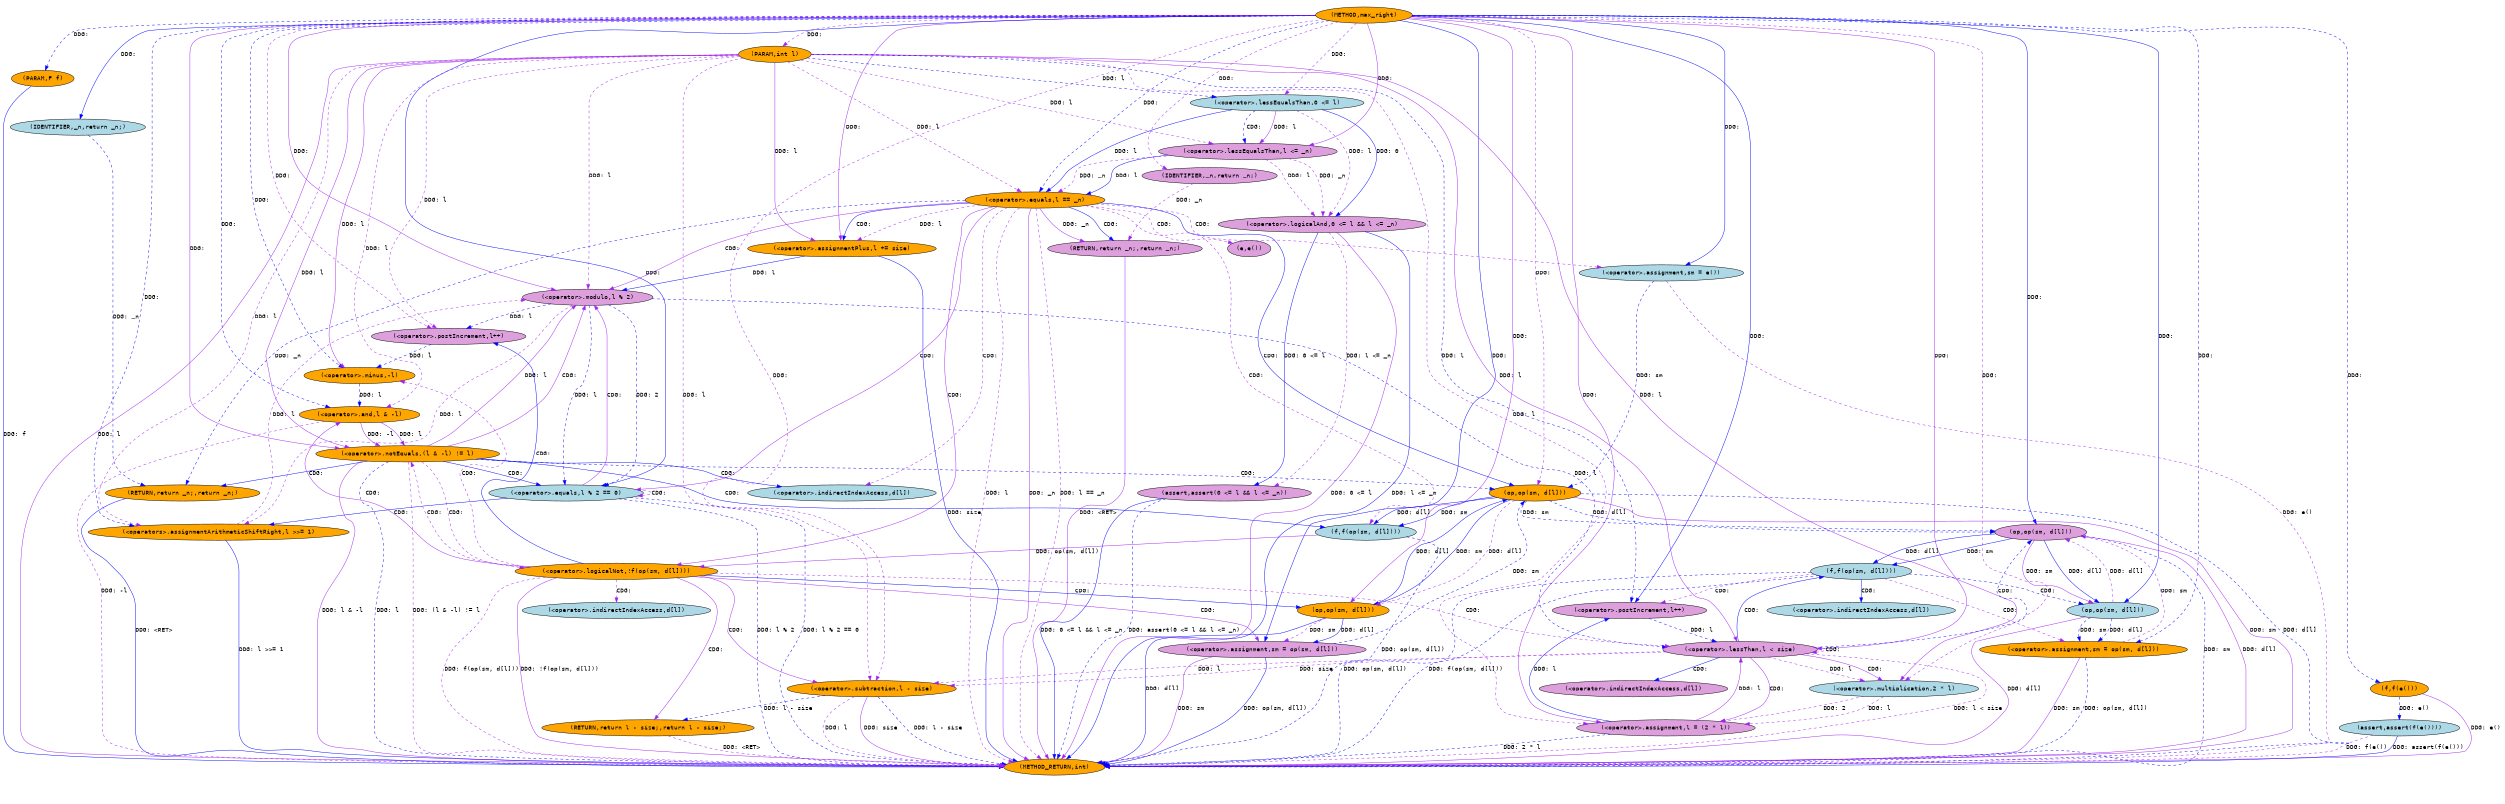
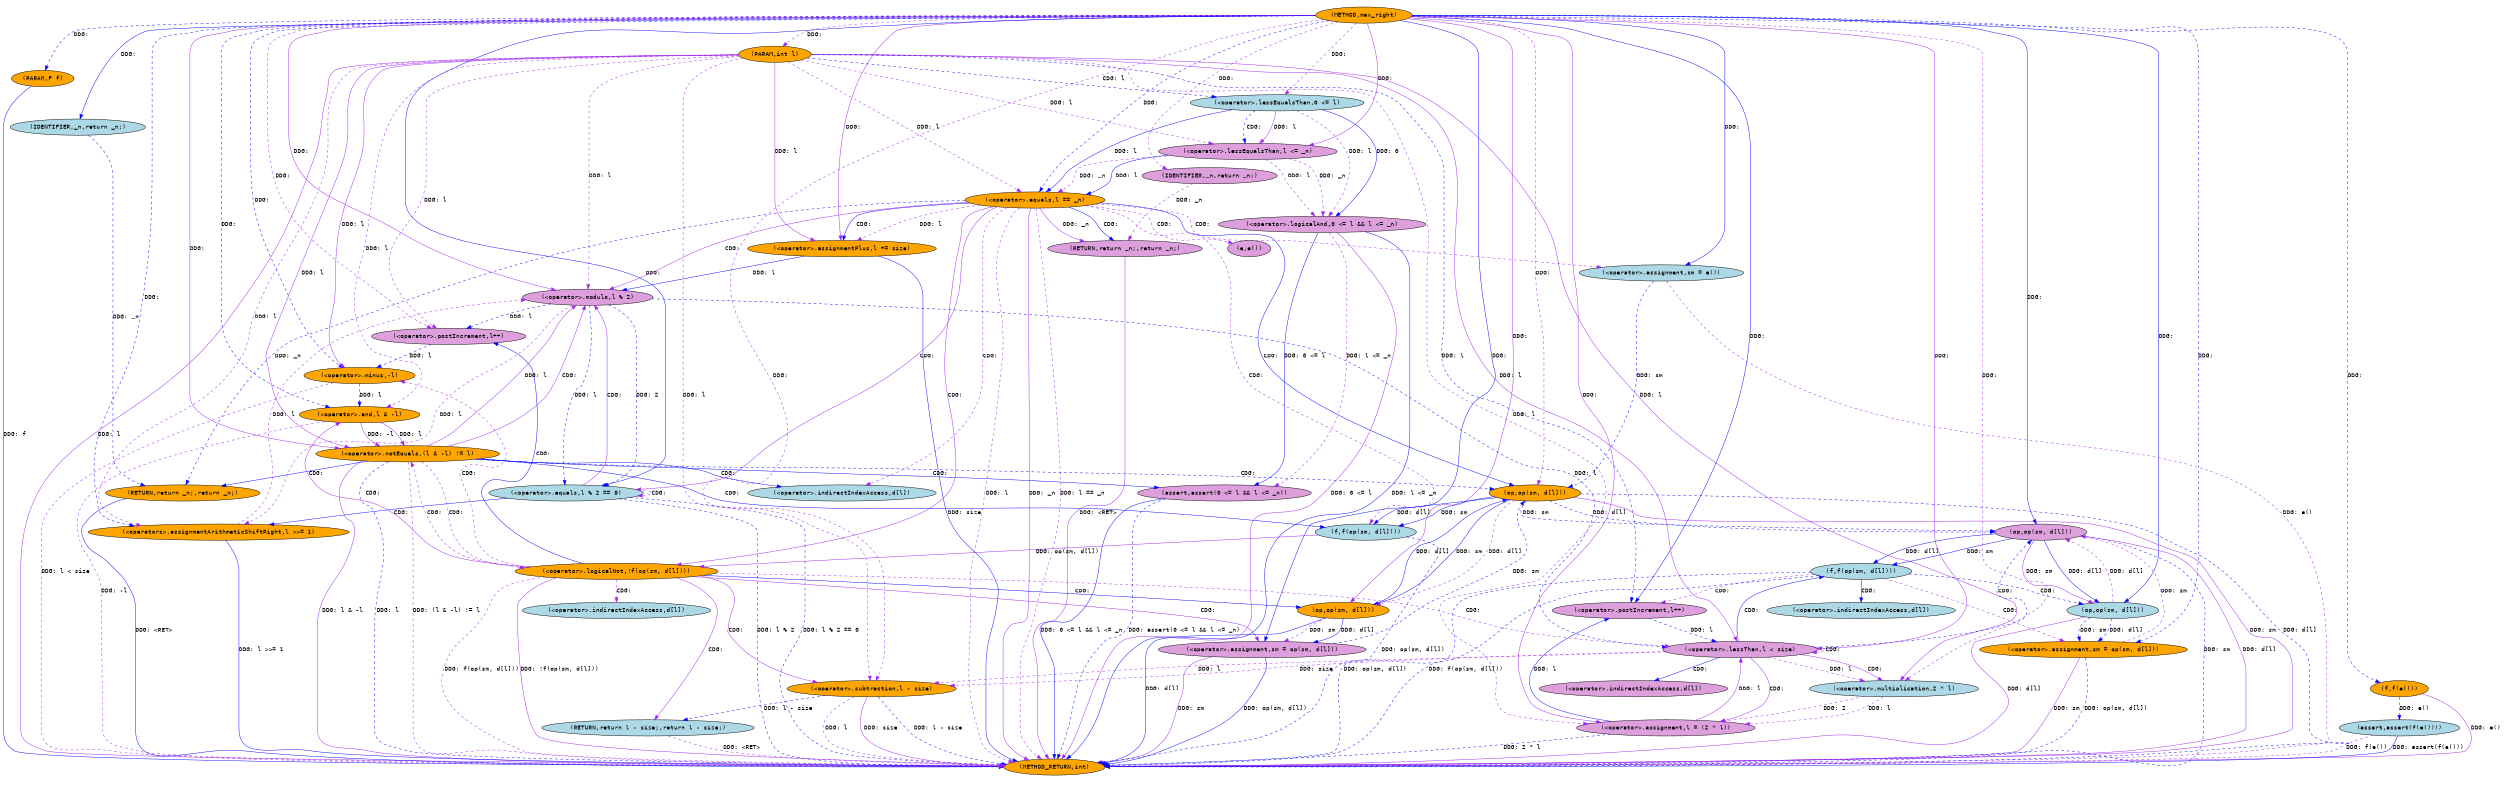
edge "(PARAM,int l)" -> "(<operator>.lessEqualsThan,0 <= l)": label "DDG: l" -> "CDG: l"
edge "(<operator>.notEquals,(l & -l) != l)" -> "(<operator>.equals,l % 2 == 0)": now "(<operator>.notEquals,(l & -l) != l)" -> "(assert,assert(0 <= l && l <= _n))"
node "(RETURN,return l - size;,return l - size;)": fillcolor orange -> lightblue
edge "(<operator>.lessThan,l < size)" -> "(METHOD_RETURN,int)": now "(<operator>.minus,-l)" -> "(METHOD_RETURN,int)"
